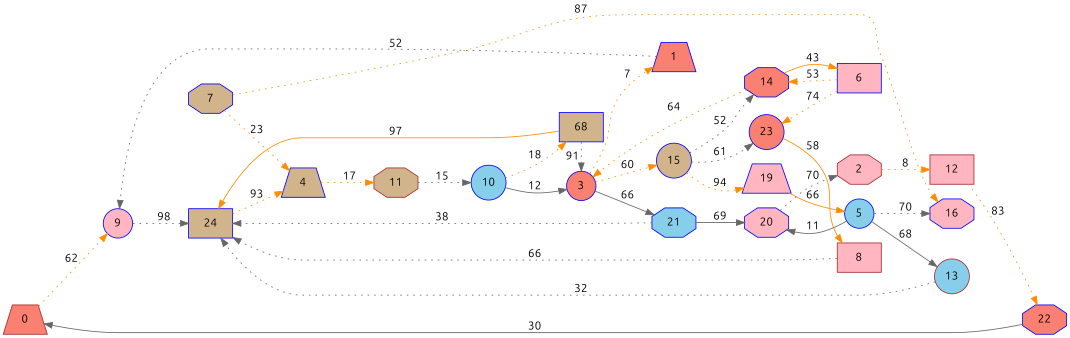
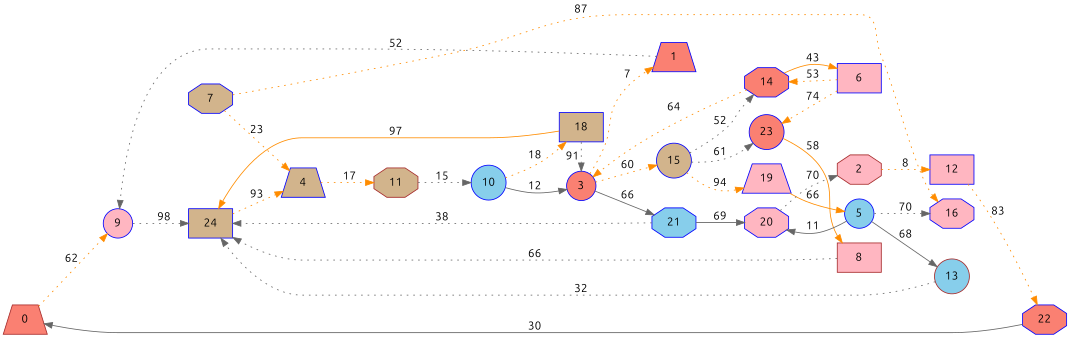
node "68": label "68" -> "18"
node "12": color brown -> blue
